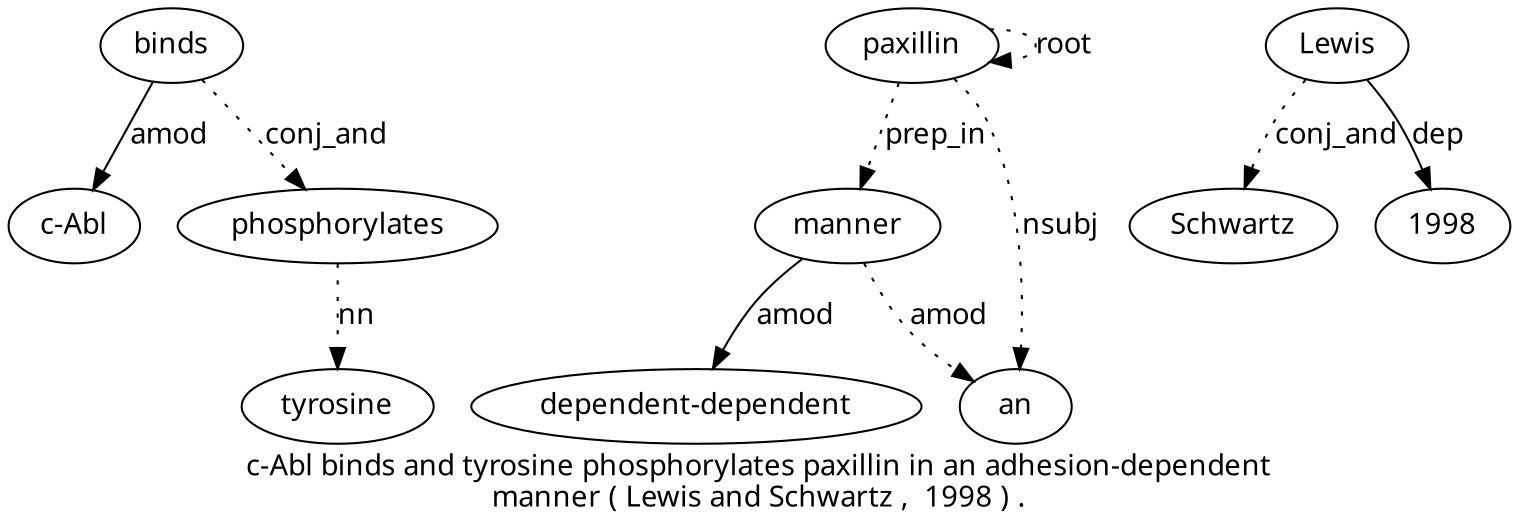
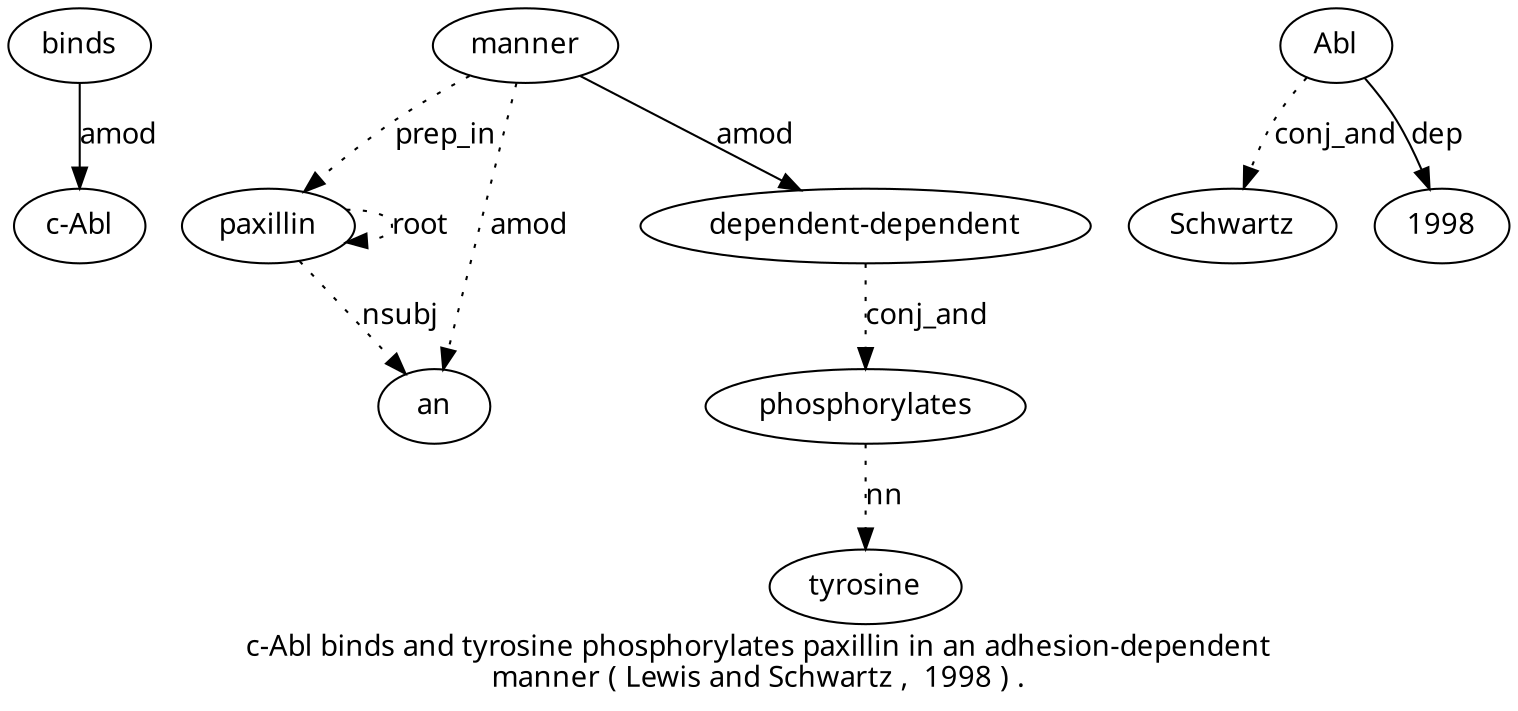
node "Lewis": label "Lewis" -> "Abl"
edge "paxillin" -> "manner": reversed
edge "binds" -> "phosphorylates": now "dependent-dependent" -> "phosphorylates"
